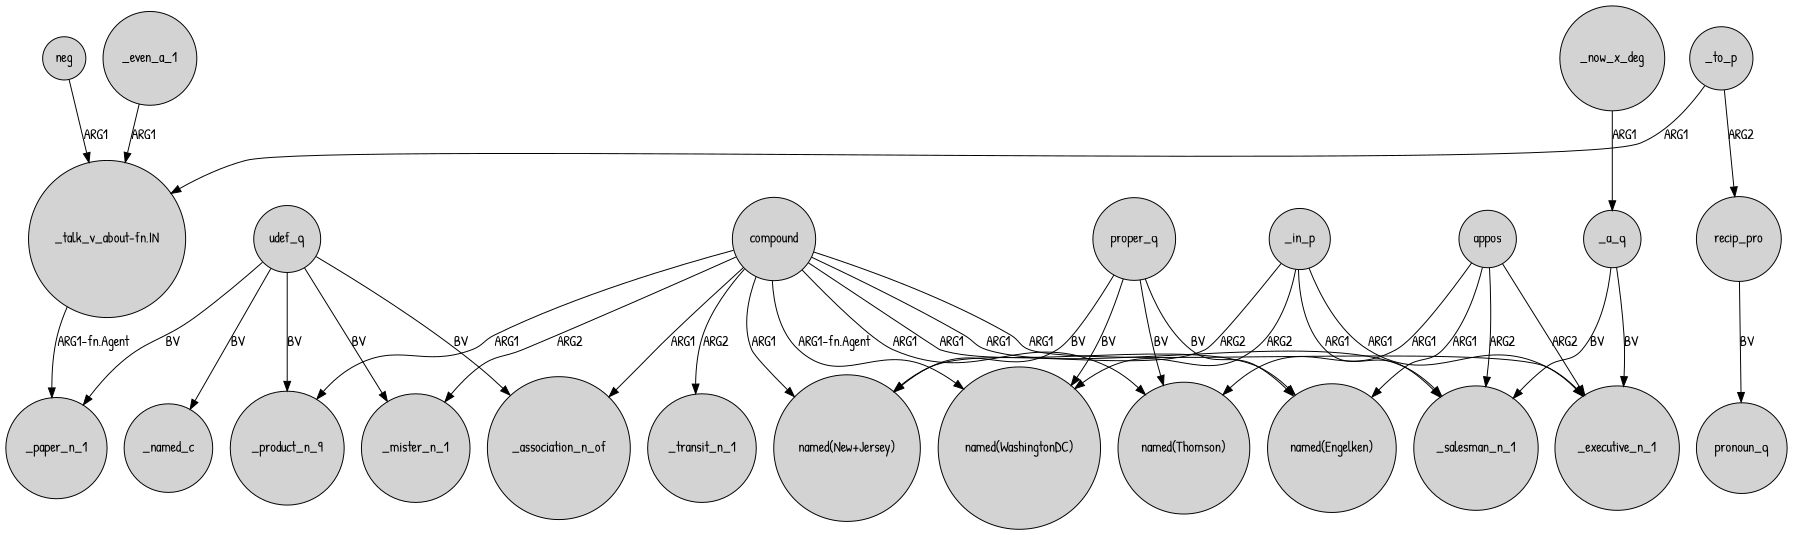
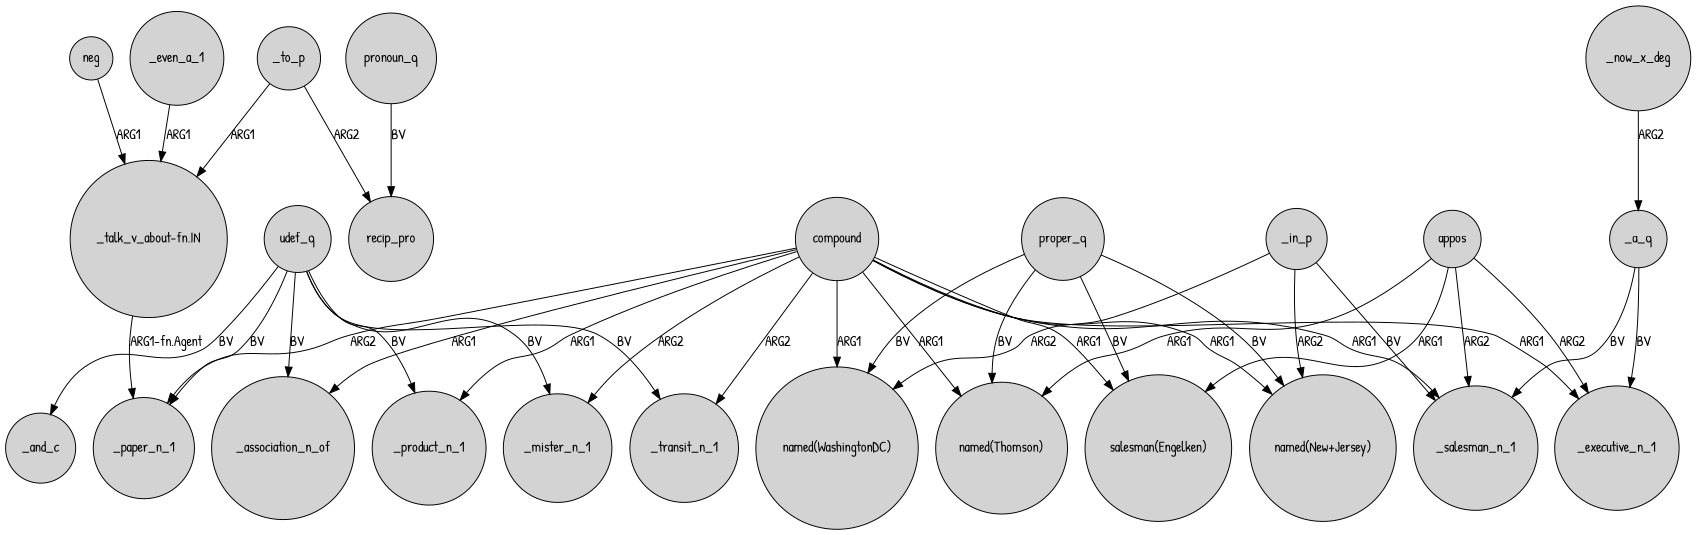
edge "_now_x_deg" -> "_a_q": label "ARG1" -> "ARG2"
edge "compound" -> "_paper_n_1": added, label "ARG2"
edge "udef_q" -> "_transit_n_1": added, label "BV"
edge "recip_pro" -> "pronoun_q": reversed
edge "compound" -> "named(WashingtonDC)": label "ARG1-fn.Agent" -> "ARG1"
edge "_in_p" -> "_salesman_n_1": label "ARG1" -> "BV"
edge "_in_p" -> "_executive_n_1": removed, label "ARG1"
node "_named_c": label "_named_c" -> "_and_c"
node "_product_n_9": label "_product_n_9" -> "_product_n_1"
node "named(Engelken)": label "named(Engelken)" -> "salesman(Engelken)"
